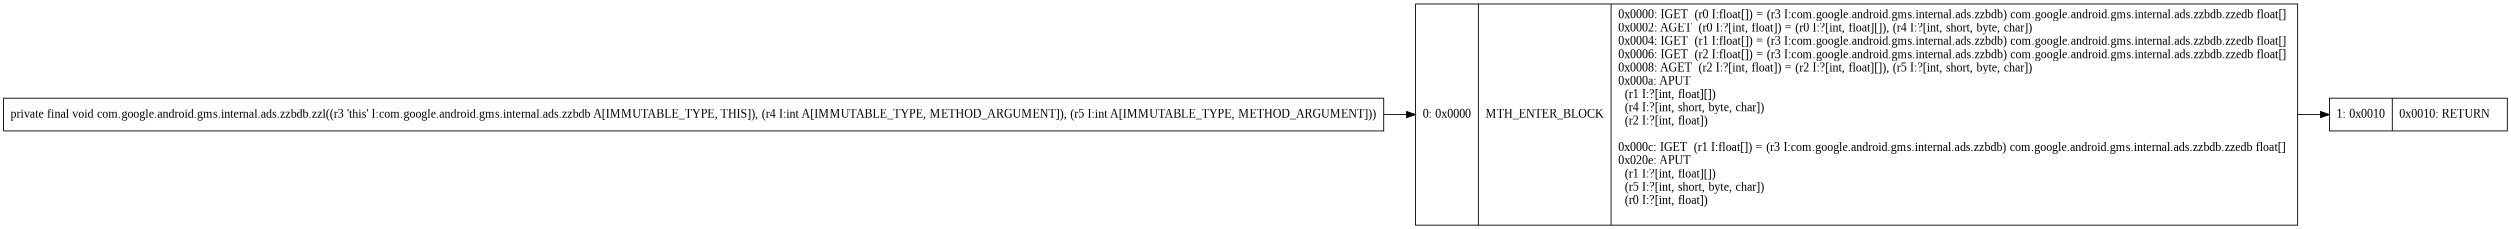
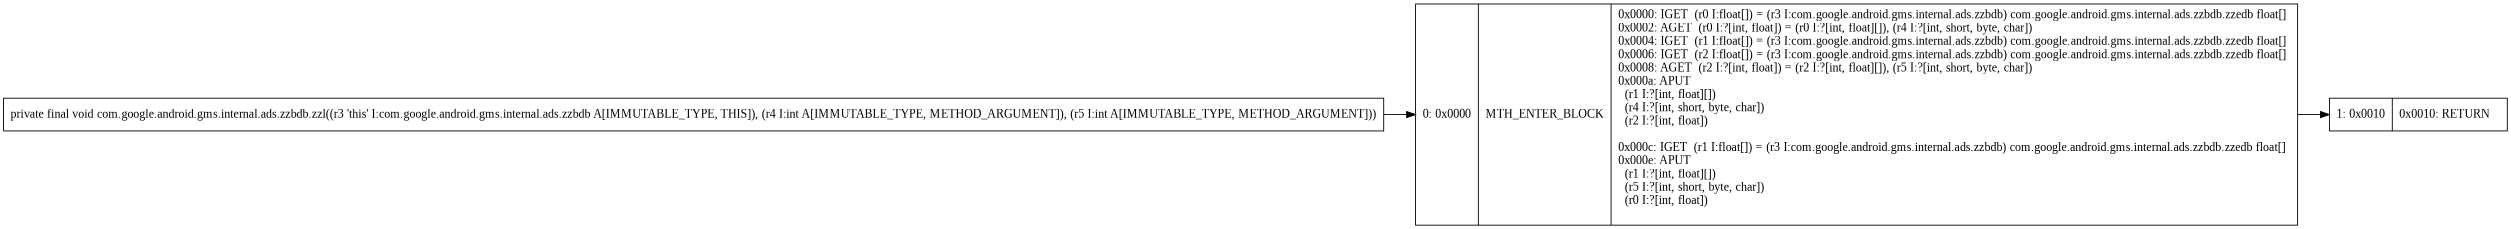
node "0: 0x0000": text "0x020e: APUT" -> "0x000e: APUT"
